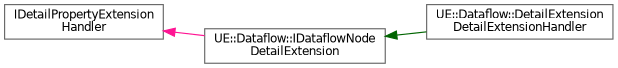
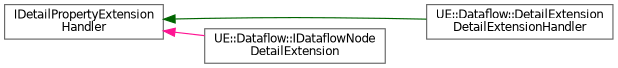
edge "UE::Dataflow::DetailExtension DetailExtensionHandler" -> "UE::Dataflow::IDataflowNode DetailExtension": now "UE::Dataflow::DetailExtension DetailExtensionHandler" -> "IDetailPropertyExtension Handler"
